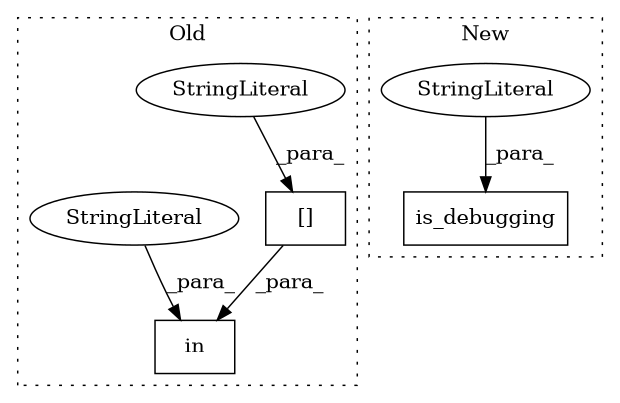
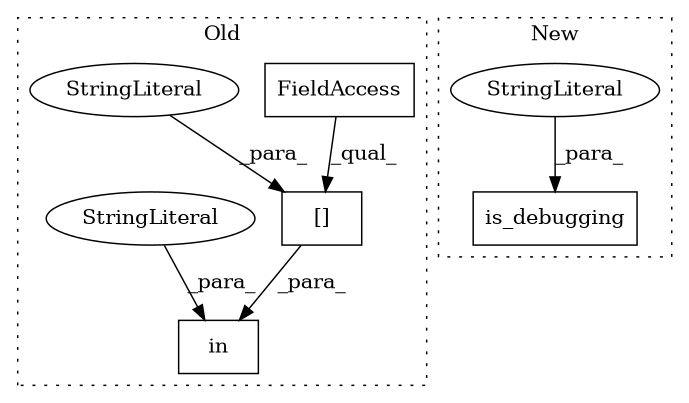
node "FieldAccess": added
